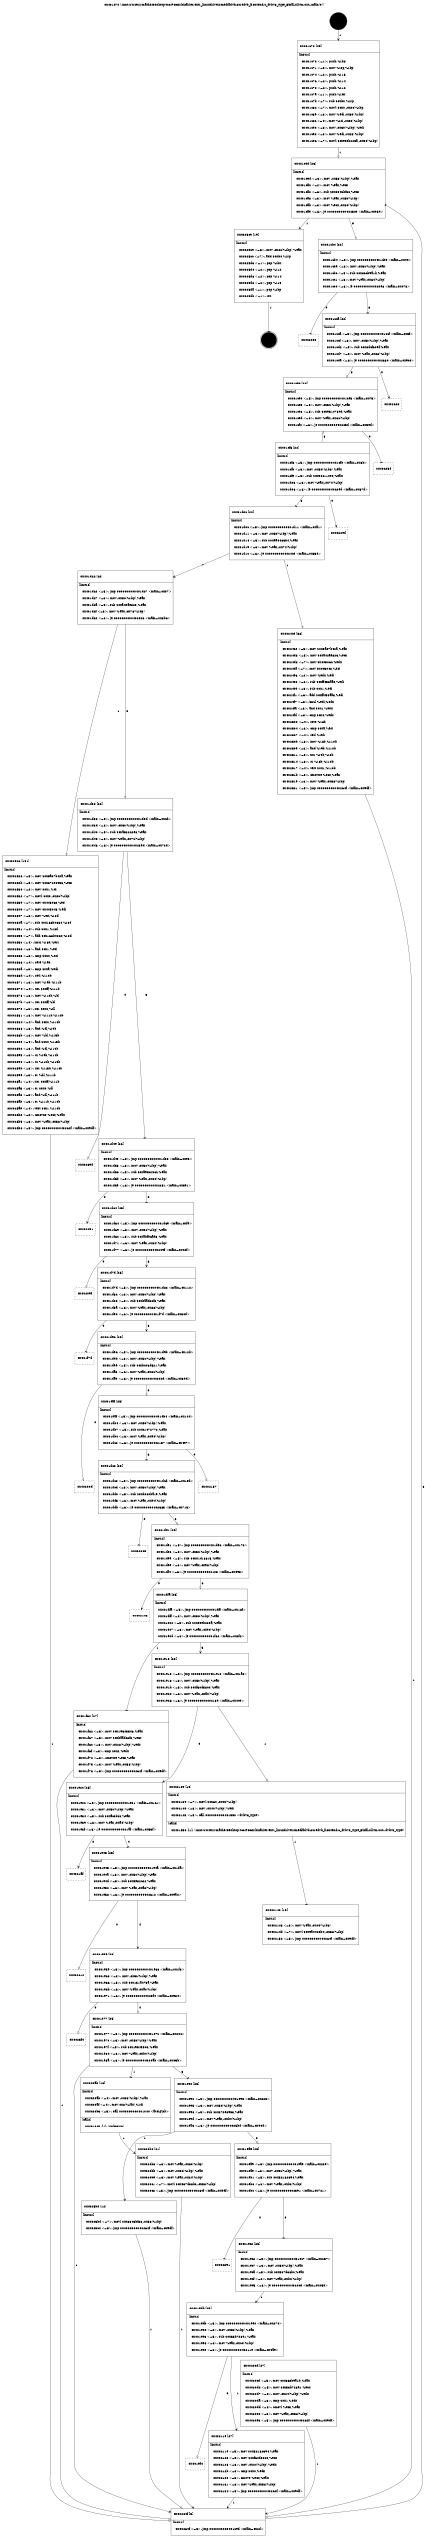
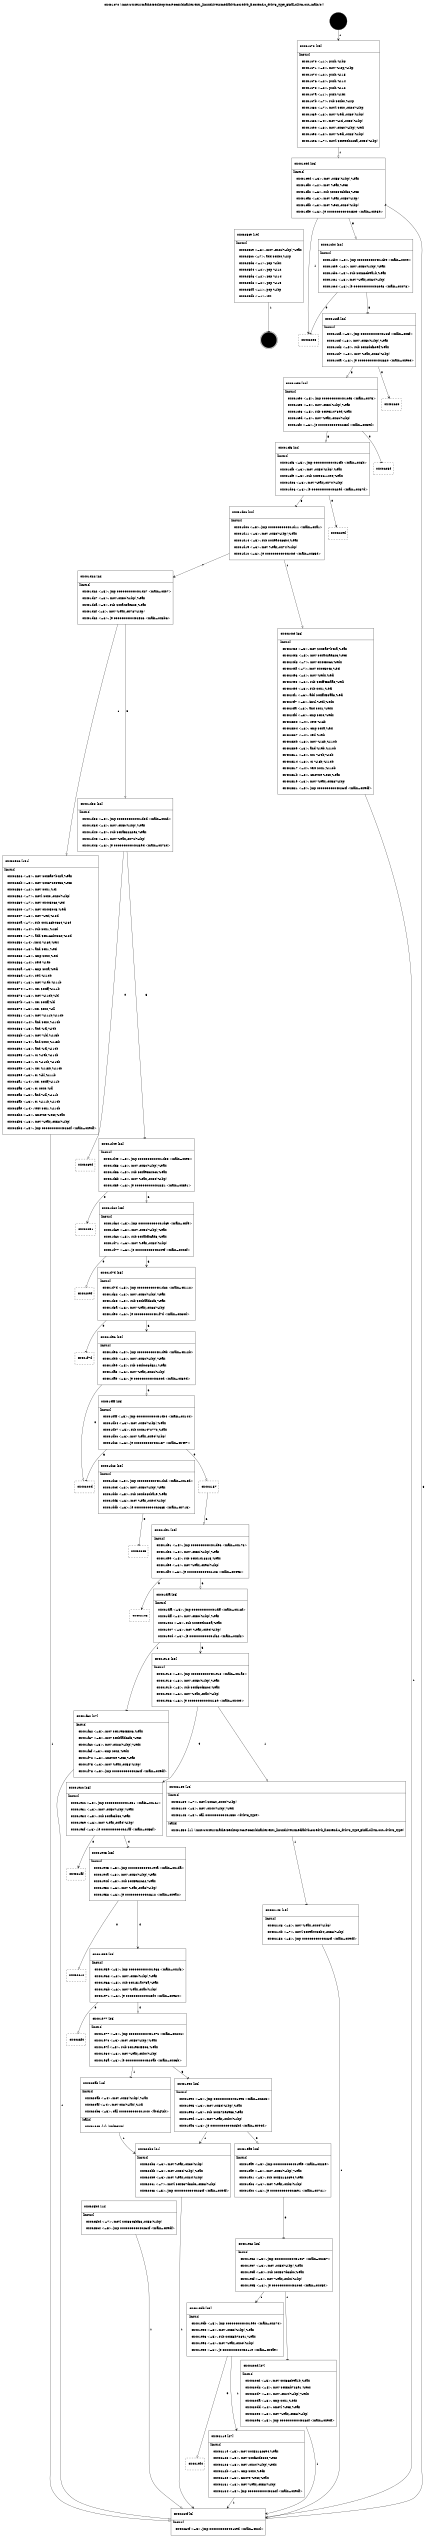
edge "0x401c9d [23]" -> "0x4025c9 [19]": now "0x401c9d [23]" -> "0x4020e8"
edge "0x401cf6 [22]" -> "0x401ce0 [22]": reversed
edge "0x401d4e [22]" -> "0x401d64 [25]": arrowhead tee -> onormal
edge "0x401daf [25]" -> "0x401dc8 [25]": now "0x401daf [25]" -> "0x40200d"
edge "0x401dc8 [25]" -> "0x401de1 [25]": now "0x402157" -> "0x401de1 [25]"
edge "0x401e90 [25]" -> "0x4025bd [12]": now "0x401e90 [25]" -> "0x4020b8 [21]"
node "0x402391": removed
edge "0x401e77 [25]" -> "0x40264f [5]": now "0x402148 [15]" -> "0x40264f [5]"
edge "0x401ec2 [25]" -> "0x4020cd [27]": added, label "1"
